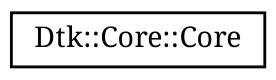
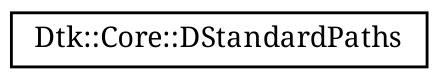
node "Dtk::Core::Core": label "Dtk::Core::Core" -> "Dtk::Core::DStandardPaths"
